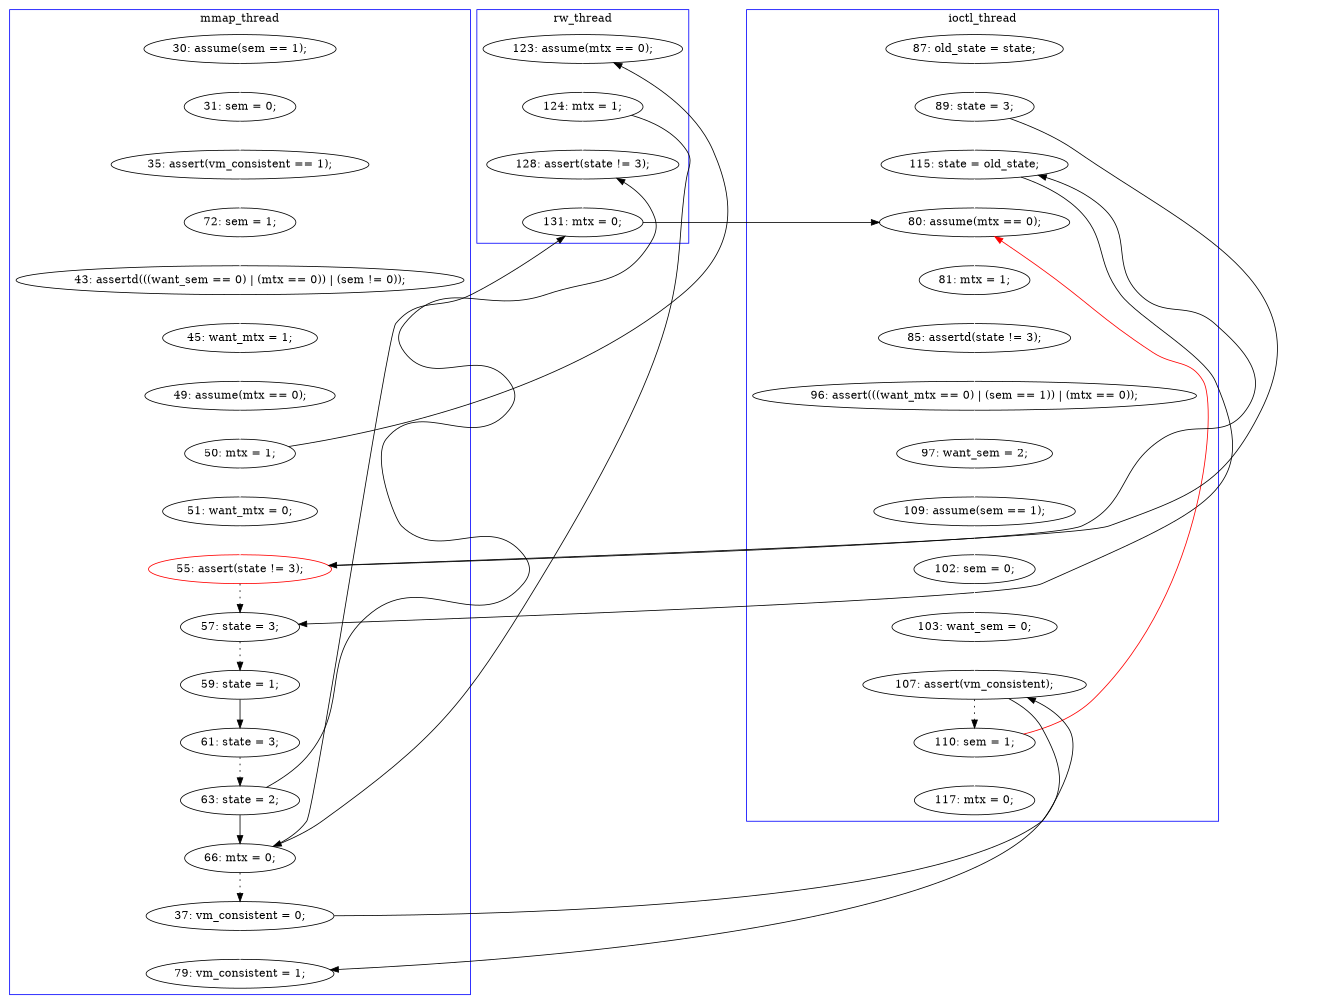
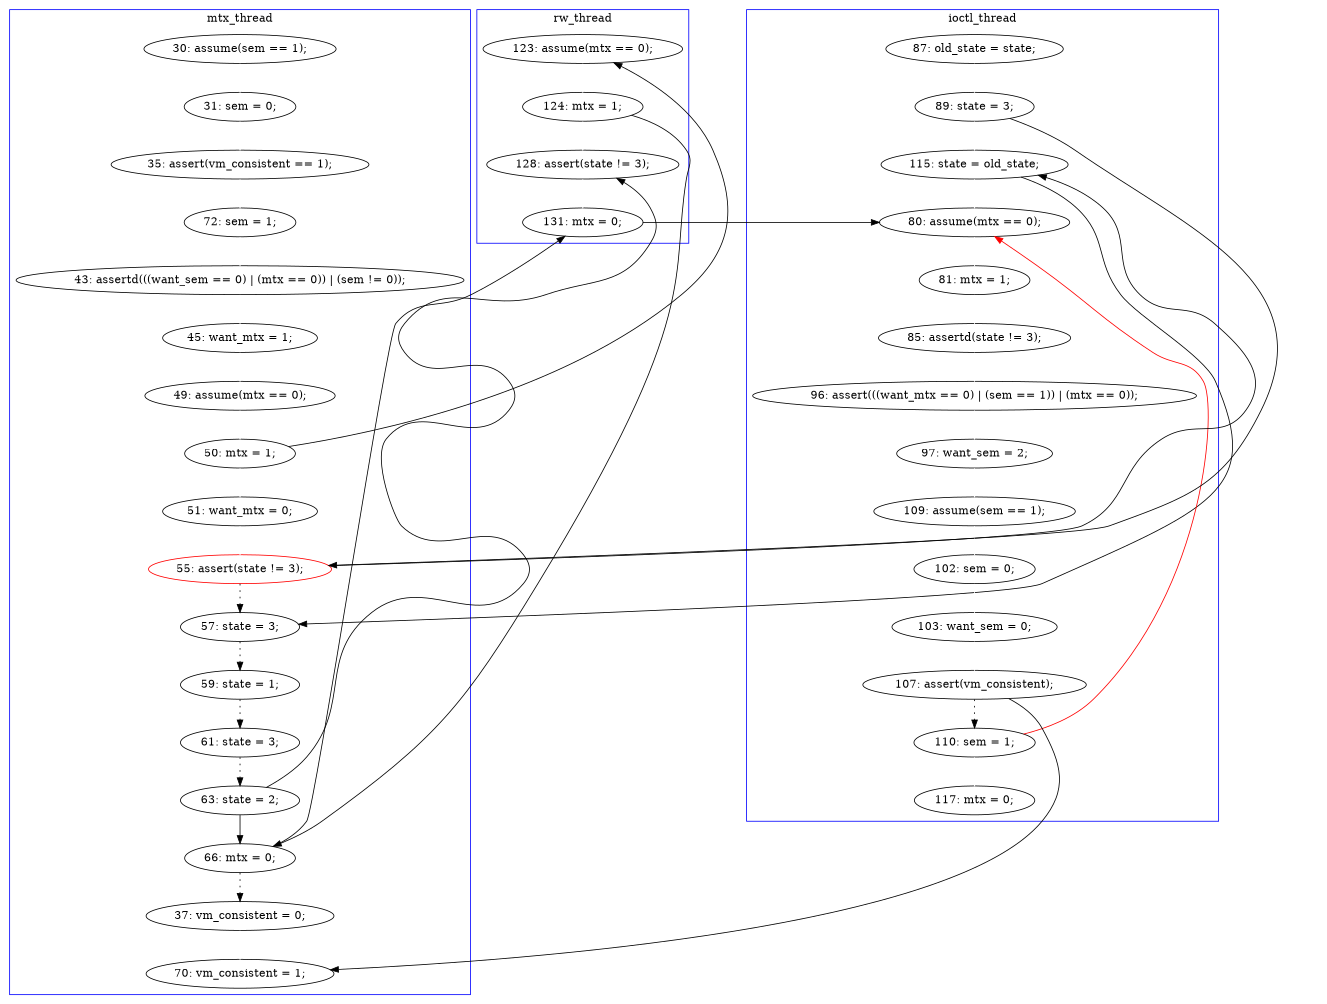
cluster "mmap_thread": label "mmap_thread" -> "mtx_thread"
edge "59: state = 1;" -> "61: state = 3;": style solid -> dotted
edge "37: vm_consistent = 0;" -> "107: assert(vm_consistent);": removed
node "79: vm_consistent = 1;": label "79: vm_consistent = 1;" -> "70: vm_consistent = 1;"
